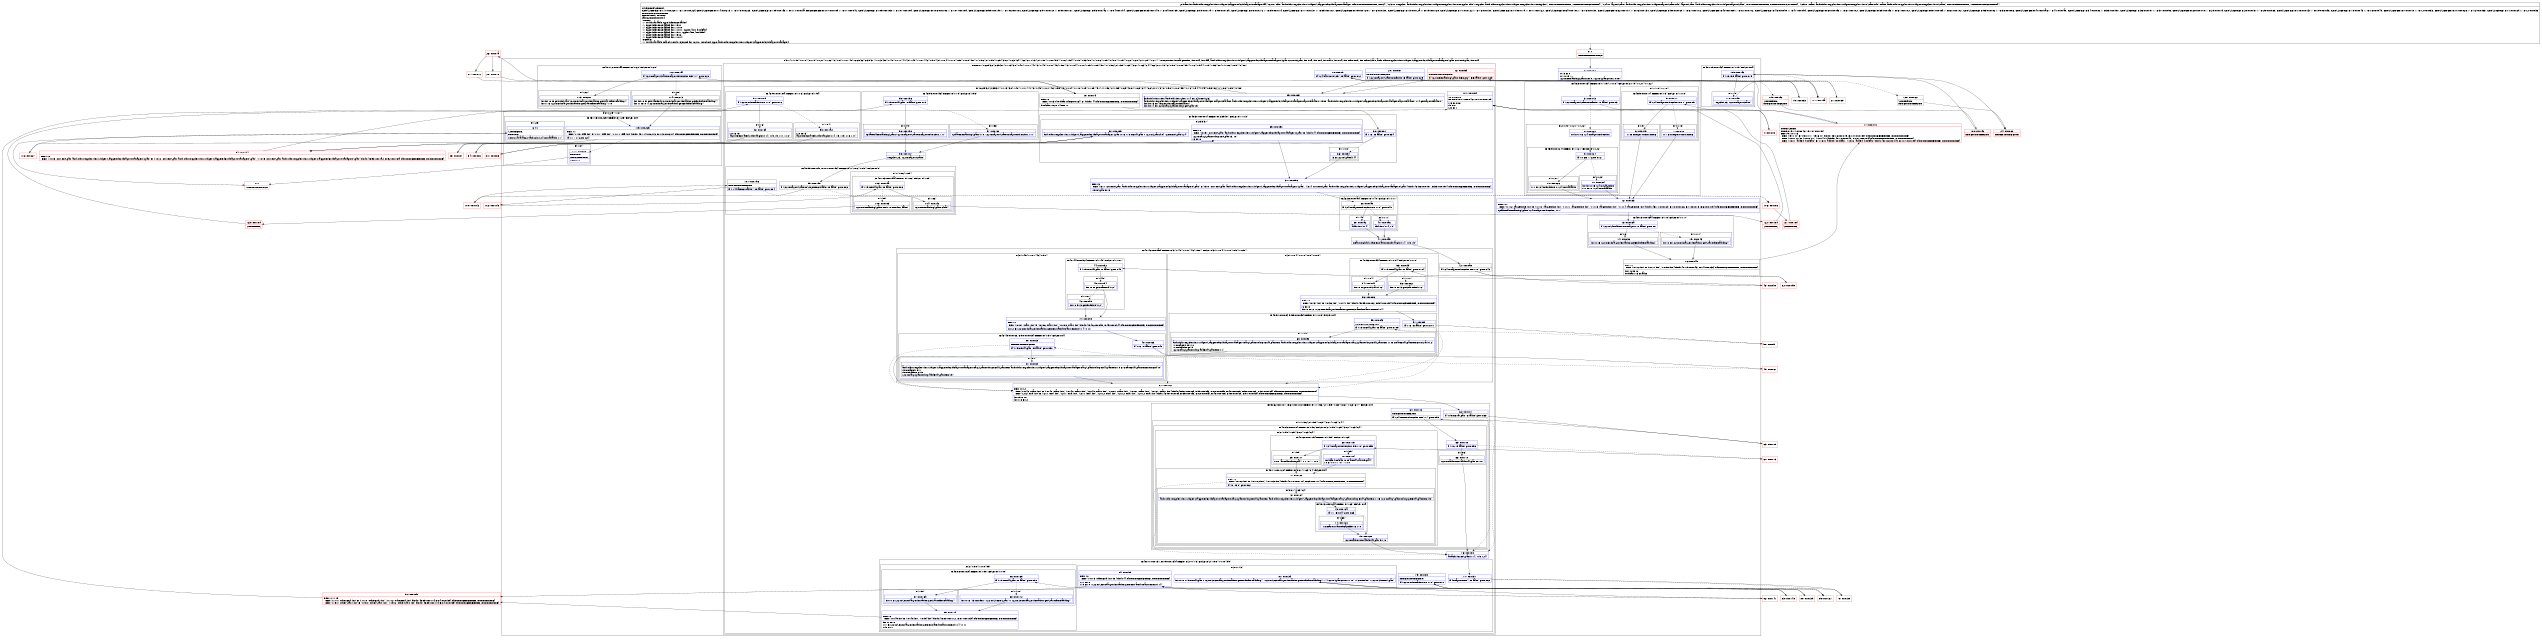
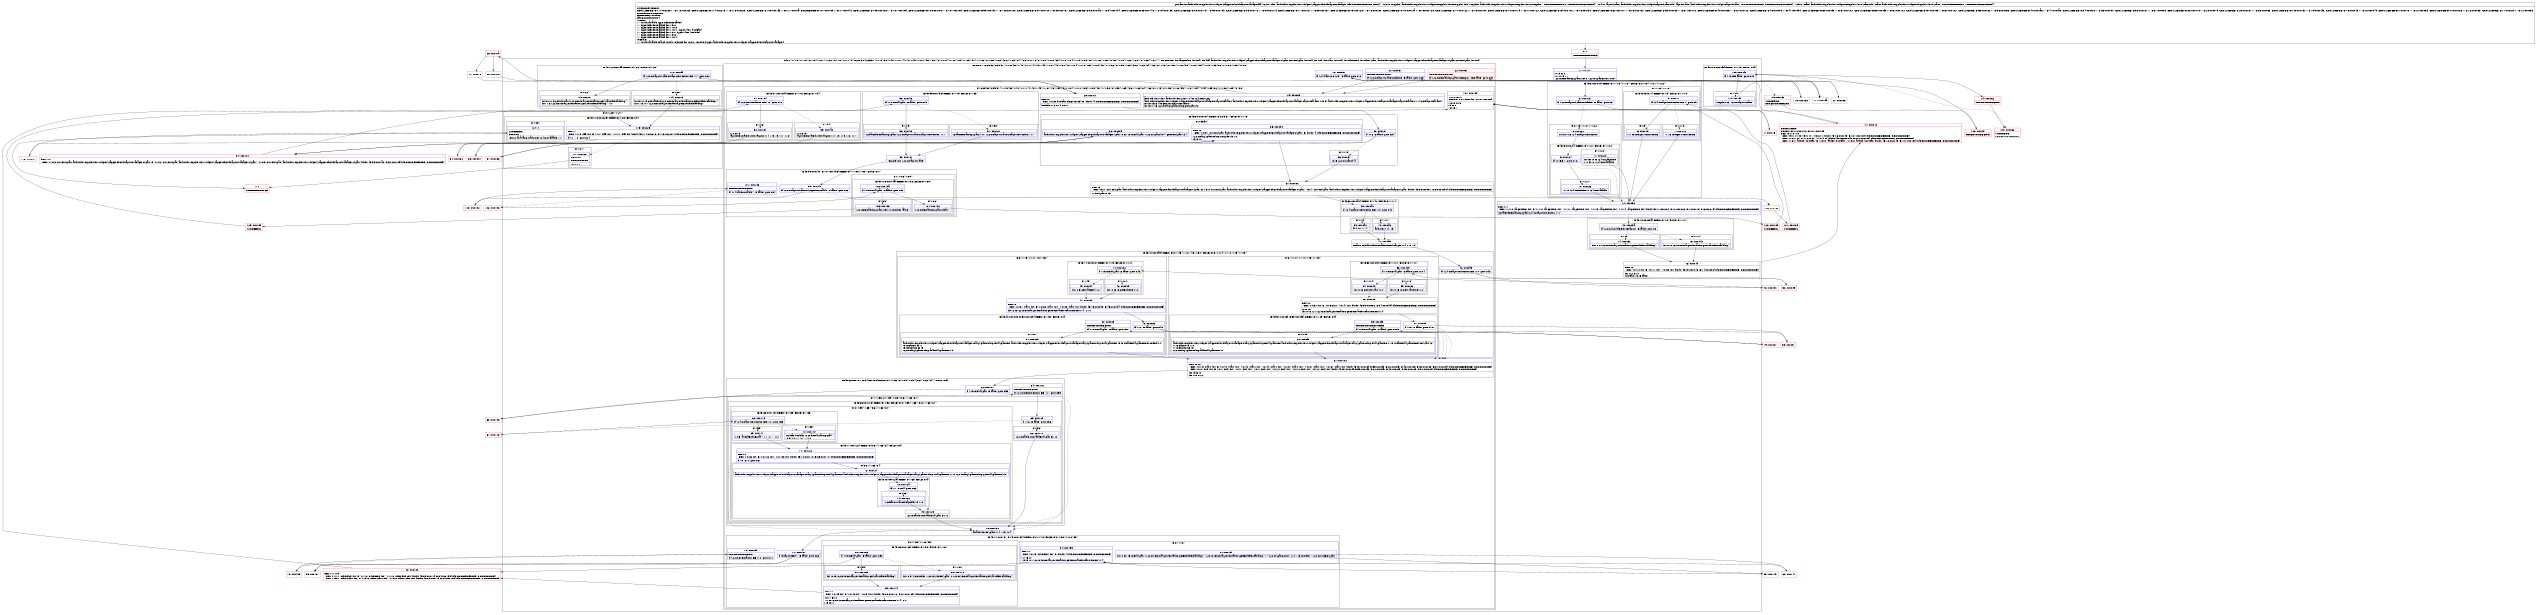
edge "120: 0x0062" -> "24: 0x0062": reversed
edge "9: 0x0024" -> "11: 0x002d": now "9: 0x0024" -> "12: 0x0033"
edge "101: 0x01d6" -> "102: 0x01d8": style solid -> dashed
edge "45: 0x00b4" -> "46: 0x00b9": now "44: 0x00b2" -> "46: 0x00b9"
node "59: 0x00f3": text "ADDED_TO_REGION" -> "ADDED_TO_ARGUMENT"
edge "58: 0x00f1" -> "59: 0x00f3": style dashed -> solid
edge "49: 0x00c7" -> "50: 0x00c9": style dashed -> solid
node "80: 0x013d": removed
